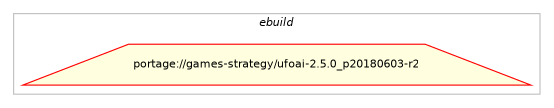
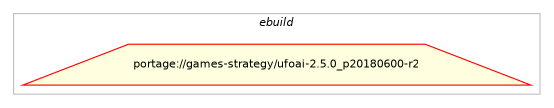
node "portage://games-strategy/ufoai-2.5.0_p20180603-r2": label "portage://games-strategy/ufoai-2.5.0_p20180603-r2" -> "portage://games-strategy/ufoai-2.5.0_p20180600-r2"
